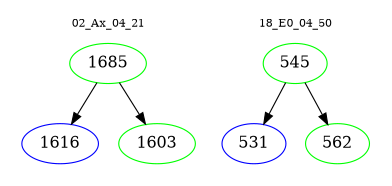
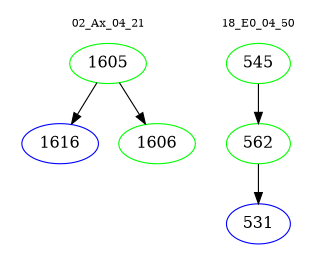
node "1685": label "1685" -> "1605"
edge "545" -> "531": now "562" -> "531"
node "1603": label "1603" -> "1606"
